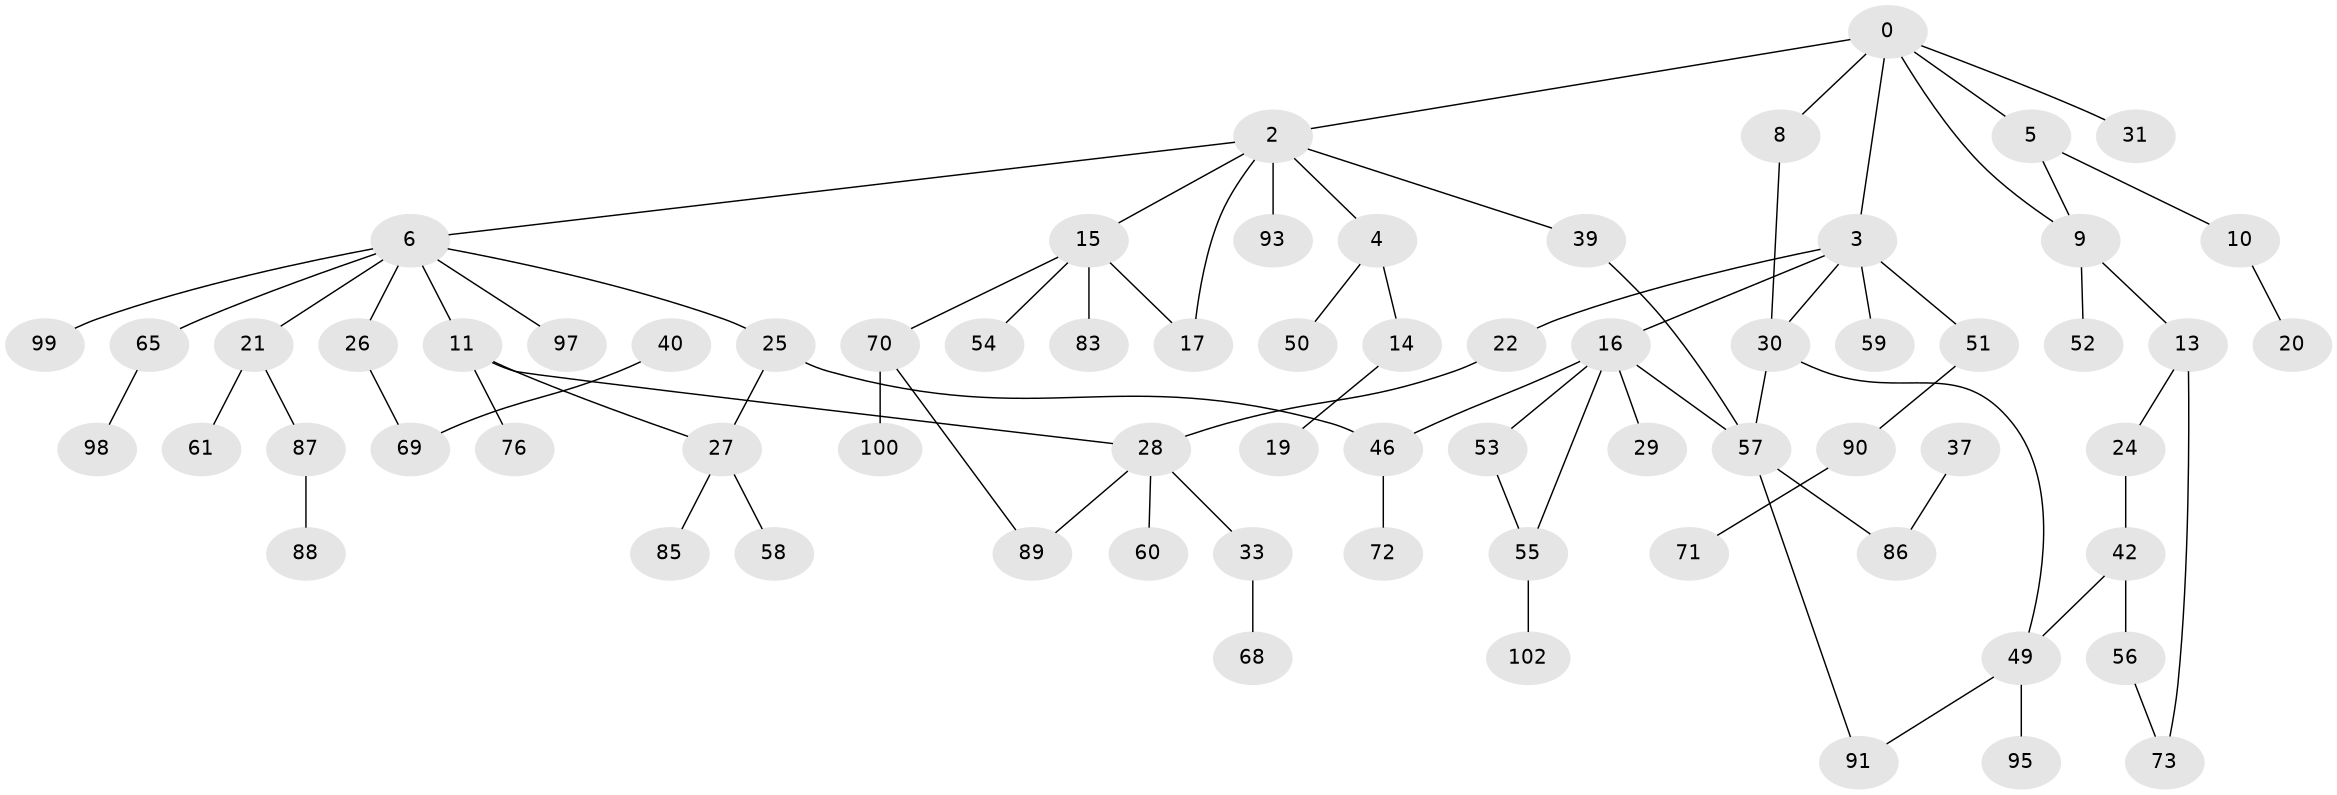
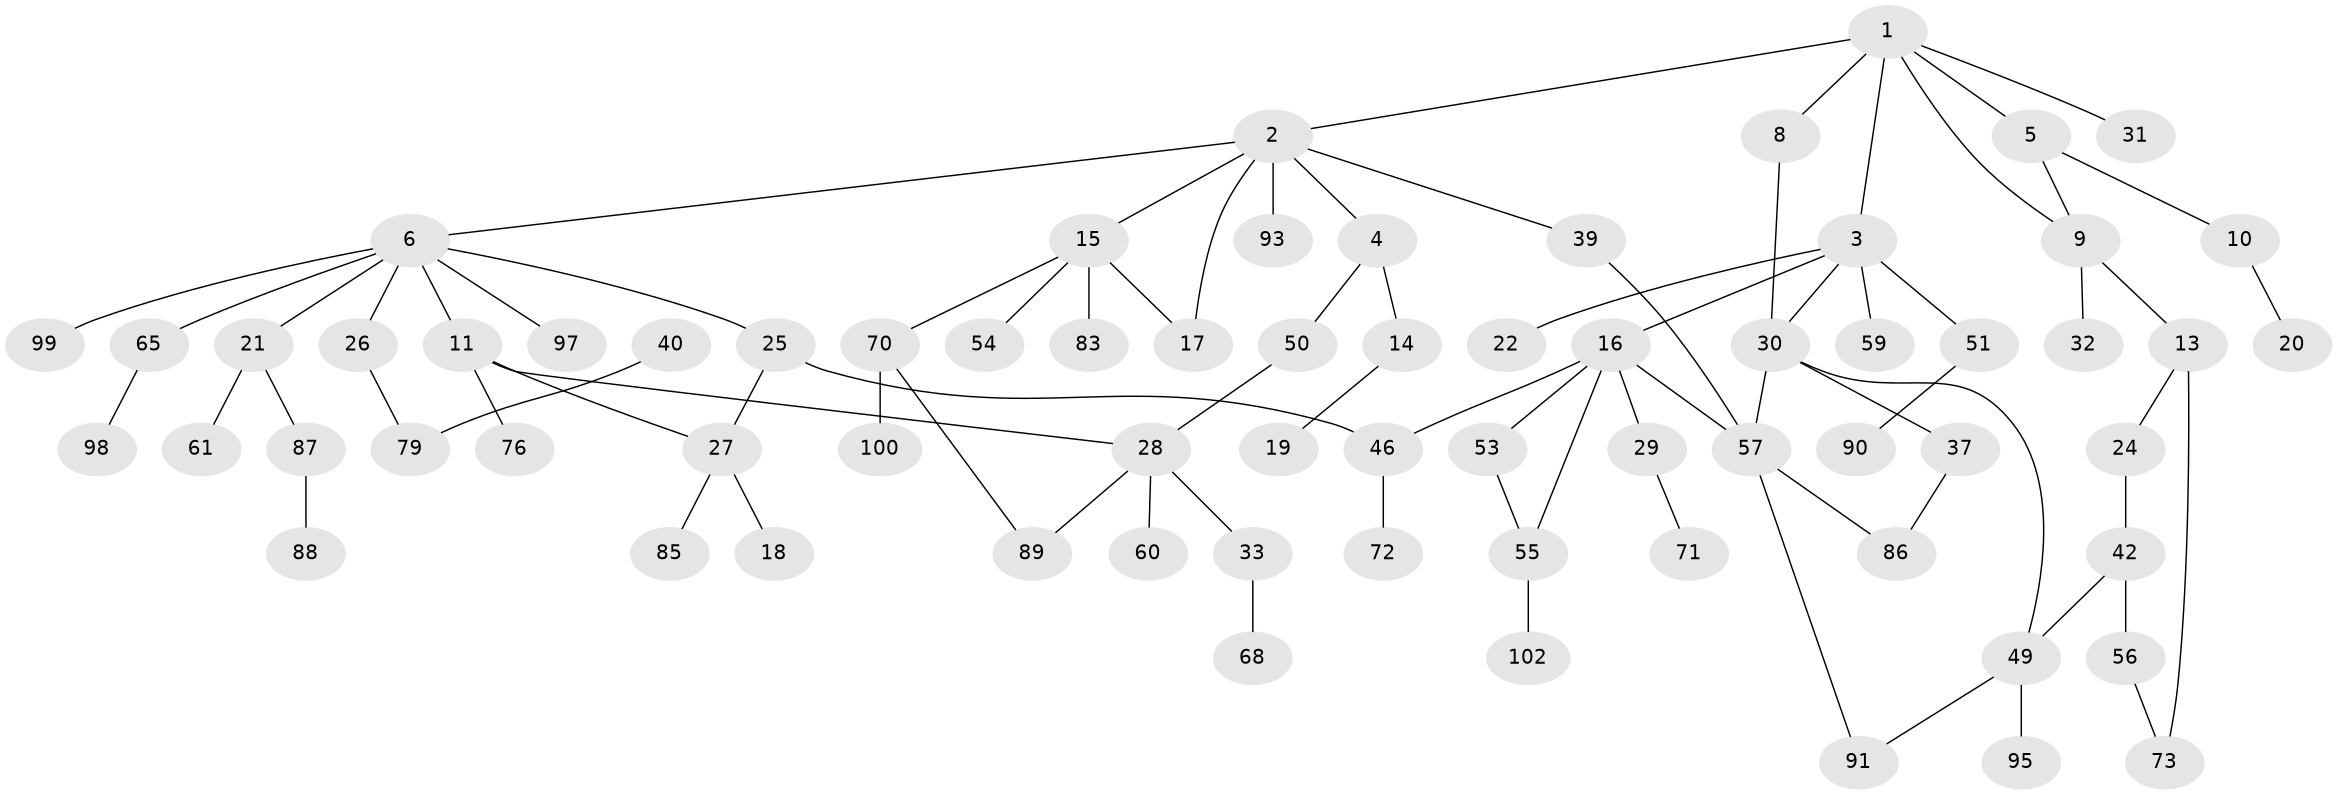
node "0": label "0" -> "1"
node "52": label "52" -> "32"
edge "30" -- "37": added
edge "22" -- "28": now "50" -- "28"
node "69": label "69" -> "79"
edge "90" -- "71": now "29" -- "71"
node "58": label "58" -> "18"
